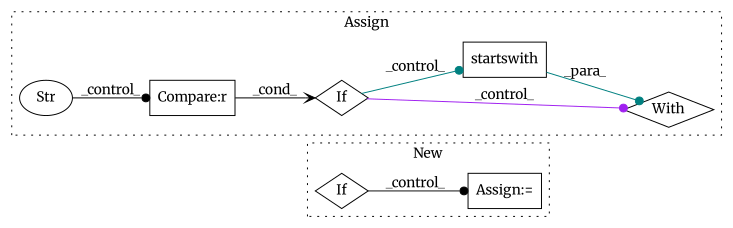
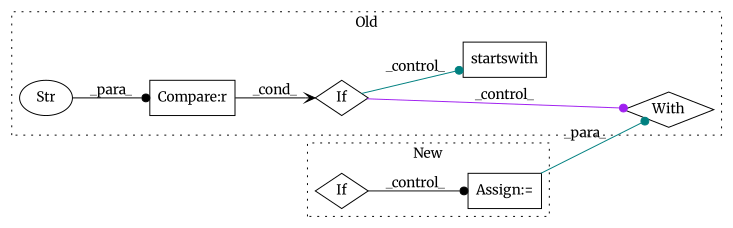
cluster "Assign": label "Assign" -> "Old"
edge "startswith" -> "With": now "Assign:=" -> "With"
edge "Str" -> "Compare:r": label "_control_" -> "_para_"
